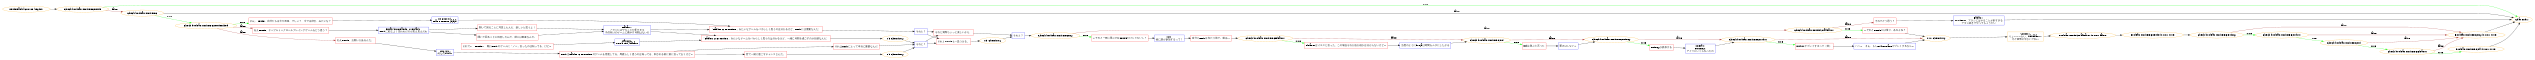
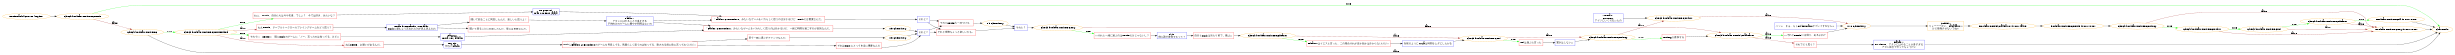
edge "Check boolean LettieSmallFavor" -> "…それとLettieには借り、あるよね？": label "true" -> "false"
edge "聞いて回ることに同意したんだ、彼には重要なんだ。" -> "Babas… アタシにはやることが多すぎる 子供向けのゲームに費やす時間はないの": removed
edge "Check boolean AmirRPGLettieAsked" -> "それで…　Lettie…　既にAmirのゲームに「ノー」言ったのは知ってる、けど…": added, label "true"
node "Arthurがプレイするって（笑）": removed
edge "Quincyが参加する" -> "¡¿Neta?! QUINCY アイツにいくら払ったの": now "Quincyが参加する" -> "Check boolean LettieSmallFavor"
